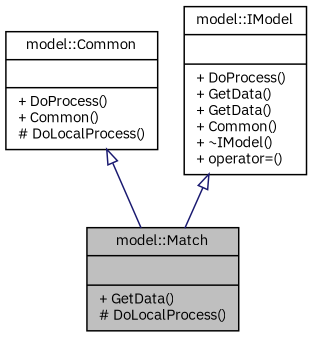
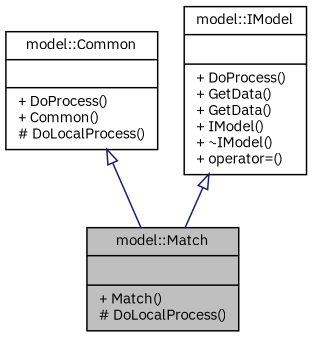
node "model::IModel": text "+ Common()" -> "+ IModel()"
node "model::Match": text "+ GetData()" -> "+ Match()"
